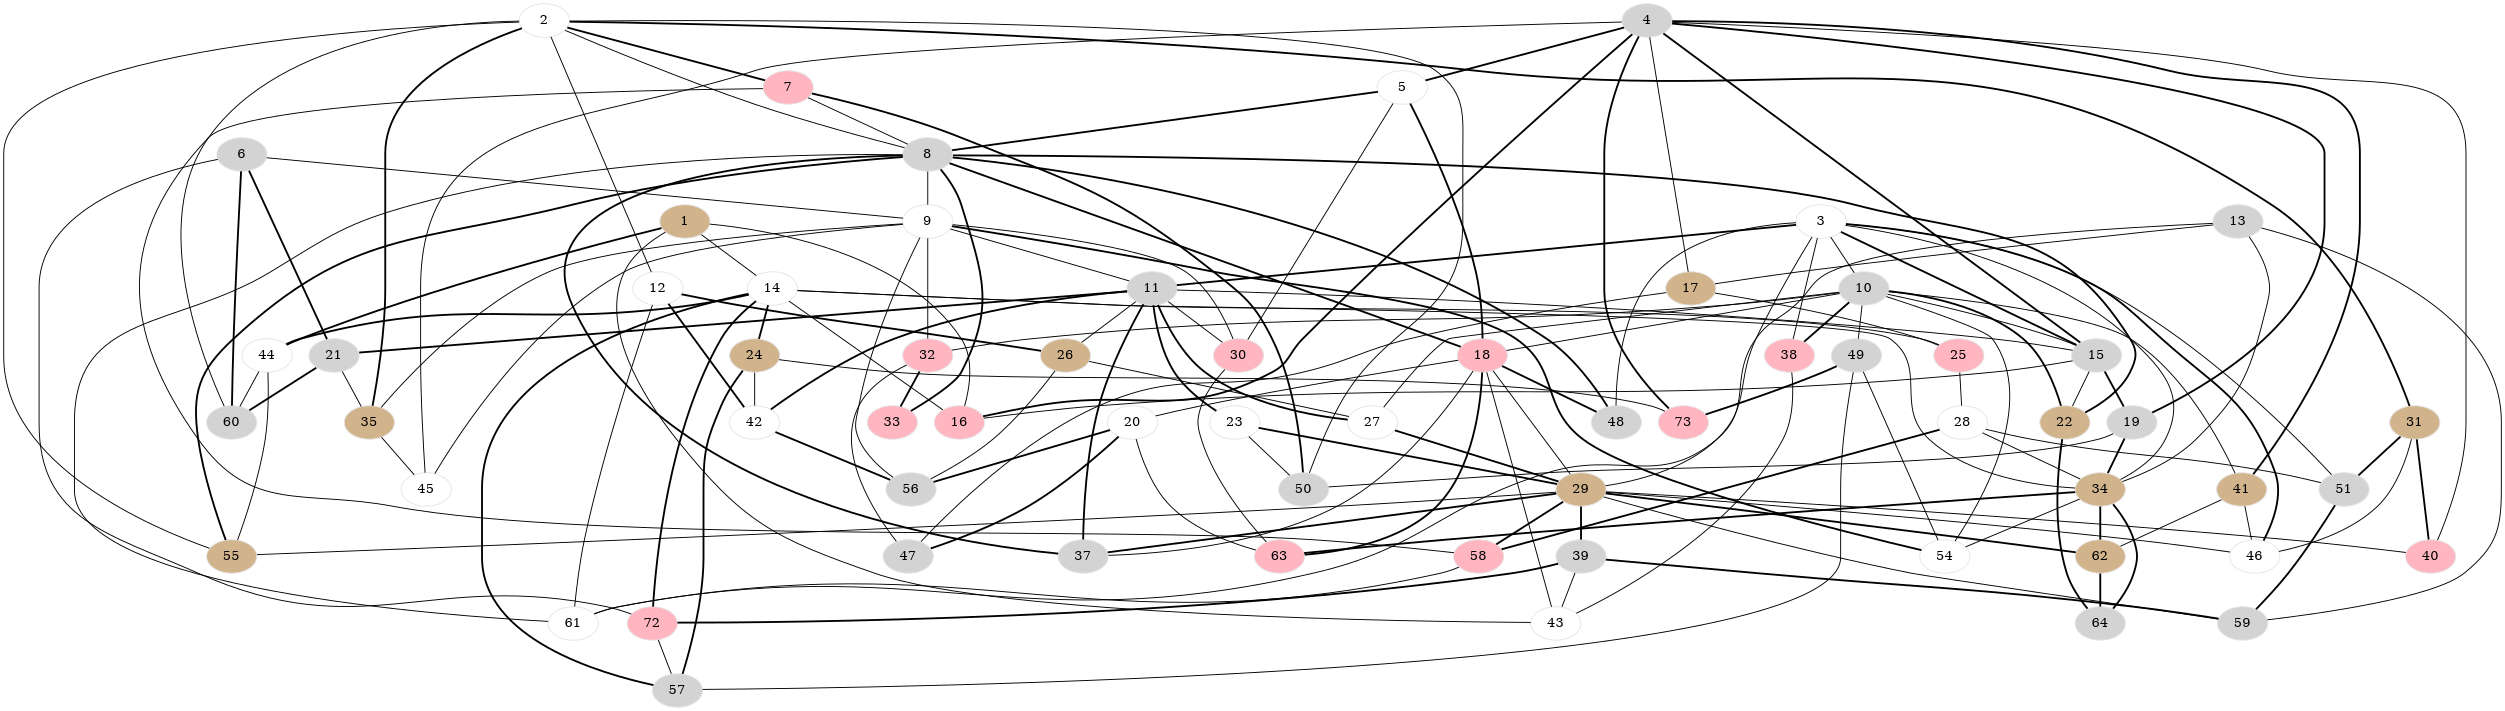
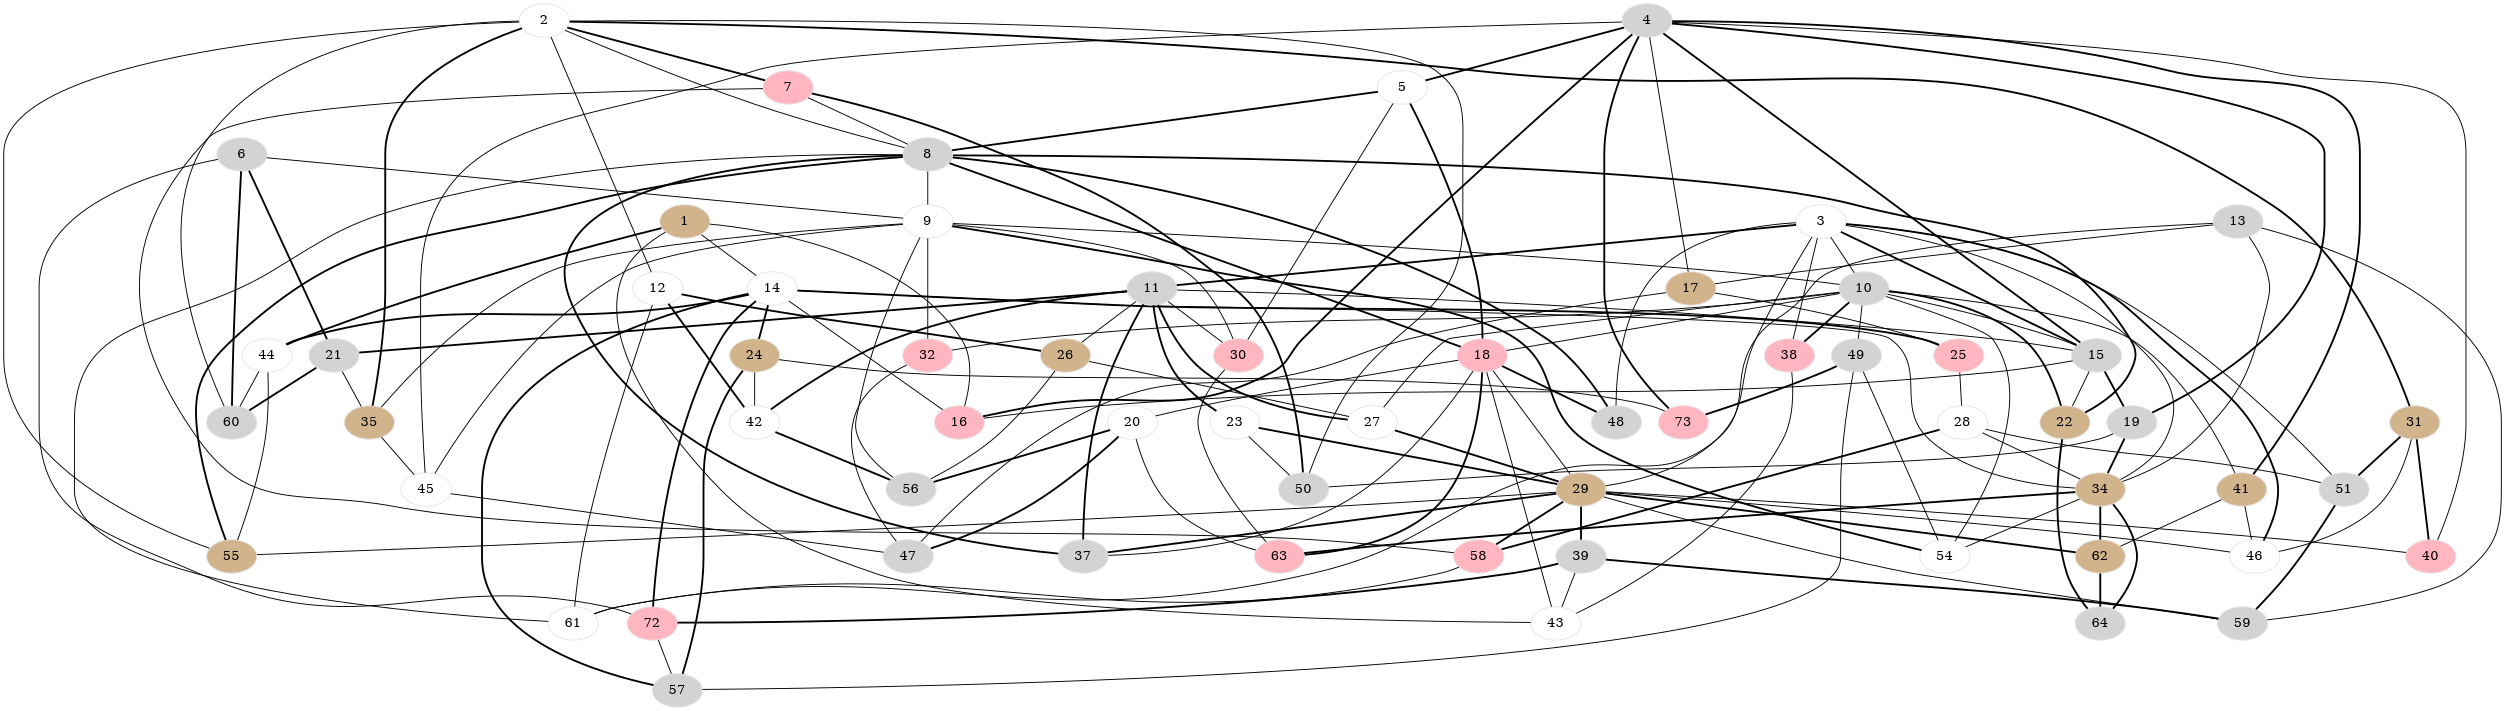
edge "9" -- "11": now "9" -- "10"
edge "14" -- "25": style solid -> bold
node "33": removed
edge "45" -- "47": added
